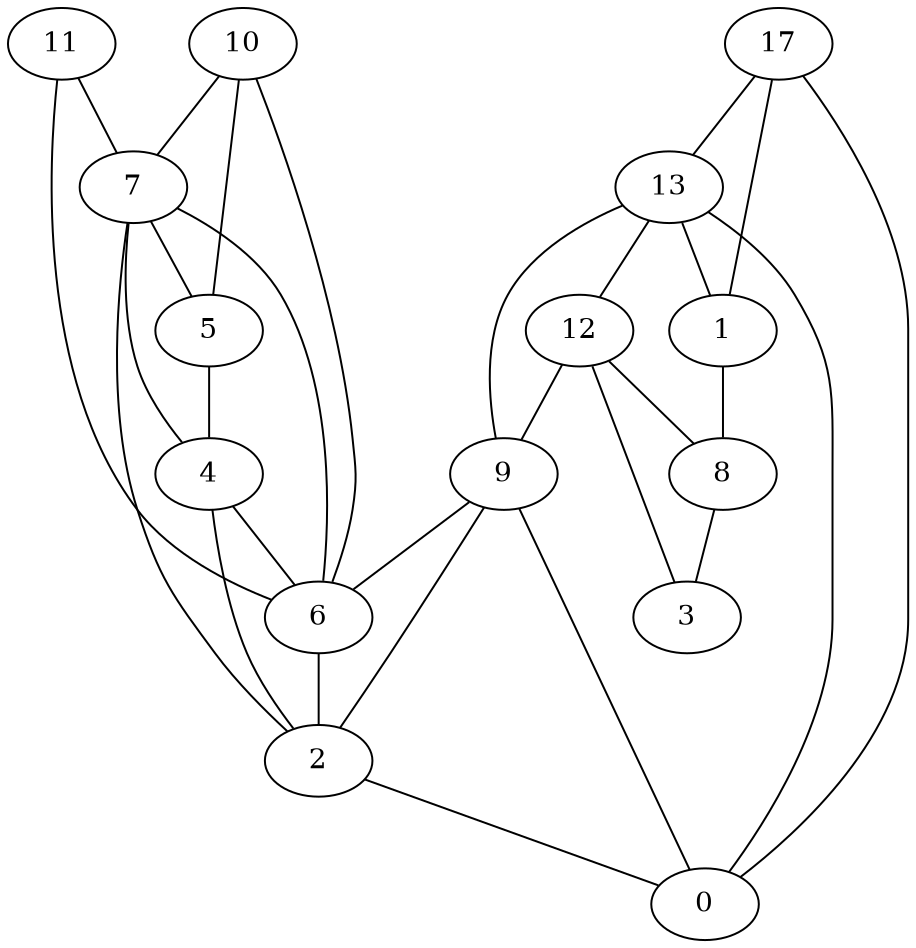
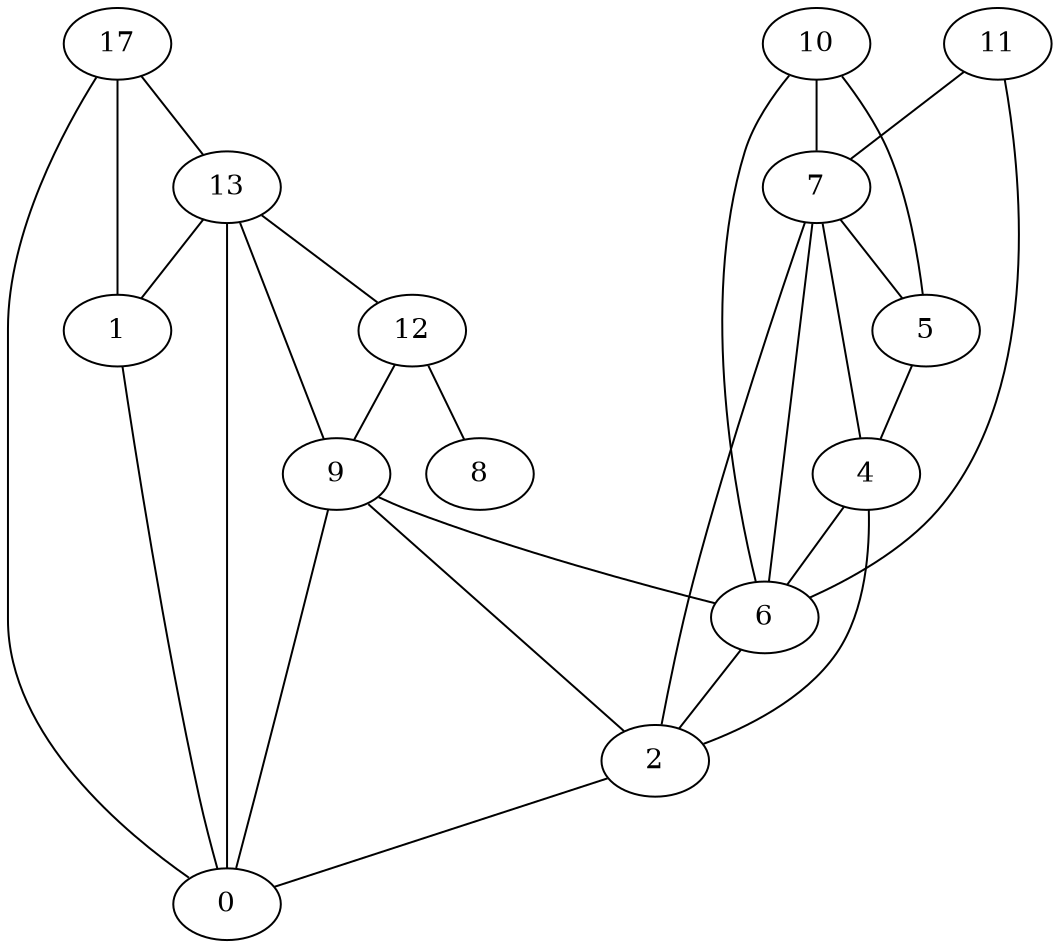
edge "8" -> "1": now "0" -> "1"
node "3": removed
